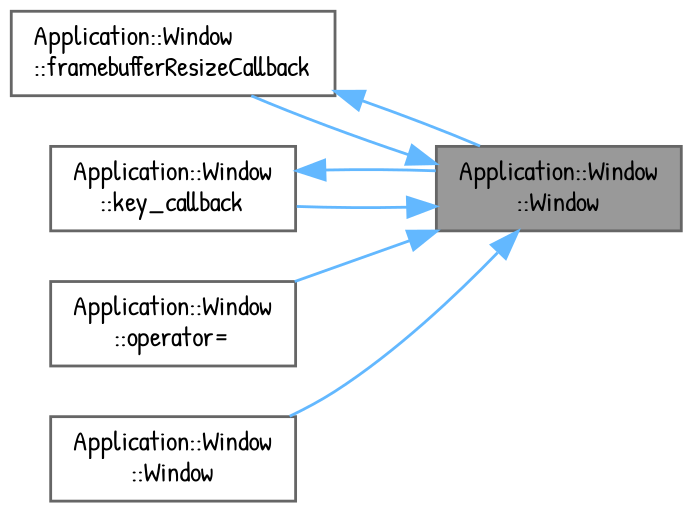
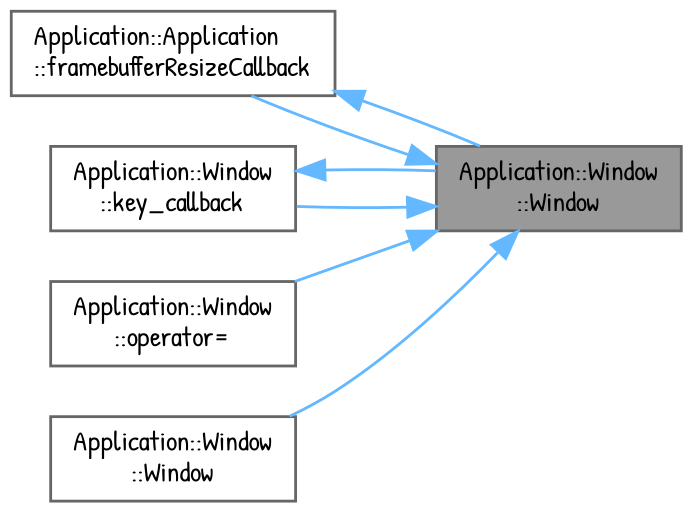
node "Application::Window ::framebufferResizeCallback": label "Application::Window ::framebufferResizeCallback" -> "Application::Application ::framebufferResizeCallback"
